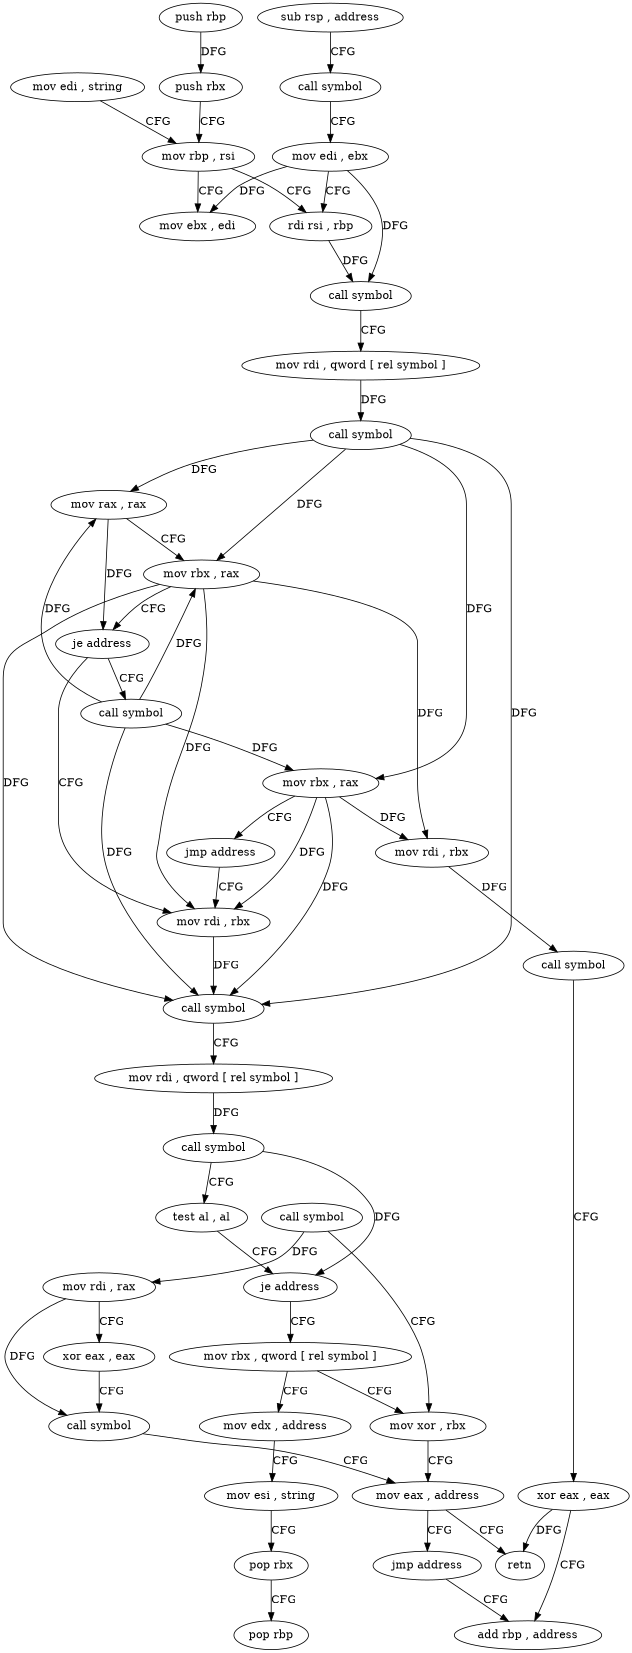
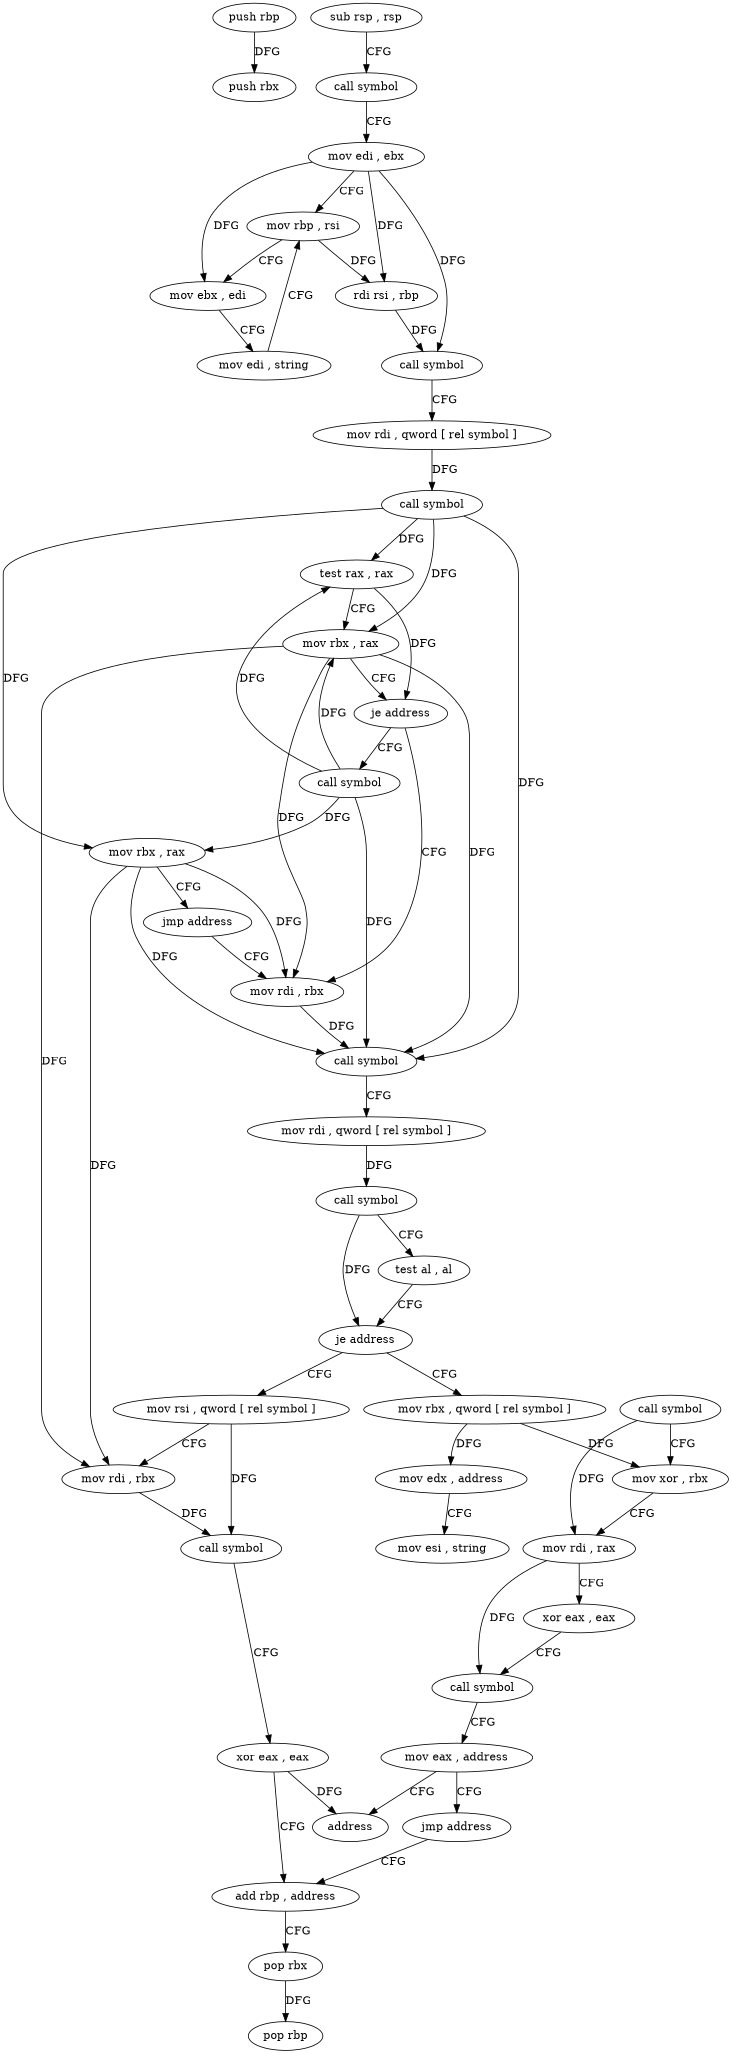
node "sub rsp , address": label "sub rsp , address" -> "sub rsp , rsp"
edge "push rbx" -> "mov rbp , rsi": now "mov edi , ebx" -> "mov rbp , rsi"
edge "mov rbp , rsi" -> "rdi rsi , rbp": label "CFG" -> "DFG"
edge "mov edi , ebx" -> "rdi rsi , rbp": label "CFG" -> "DFG"
edge "mov ebx , edi" -> "mov edi , string": added, label "CFG"
node "mov rax , rax": label "mov rax , rax" -> "test rax , rax"
edge "mov rbx , qword [ rel symbol ]" -> "mov edx , address": label "CFG" -> "DFG"
edge "mov rbx , qword [ rel symbol ]" -> "mov xor , rbx": label "CFG" -> "DFG"
node "mov rsi , qword [ rel symbol ]": added
edge "mov xor , rbx" -> "mov eax , address": now "mov xor , rbx" -> "mov rdi , rax"
edge "mov esi , string" -> "pop rbx": now "add rbp , address" -> "pop rbx"
node "retn": label "retn" -> "address"
edge "pop rbx" -> "pop rbp": label "CFG" -> "DFG"
